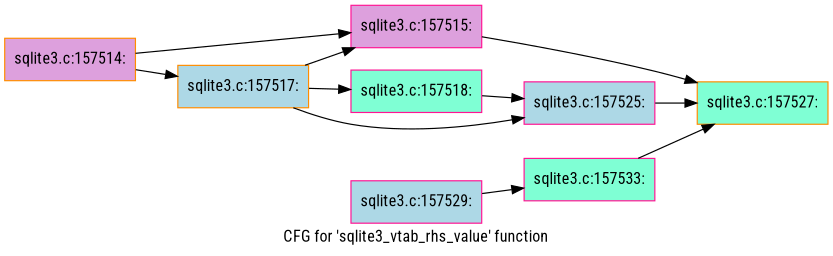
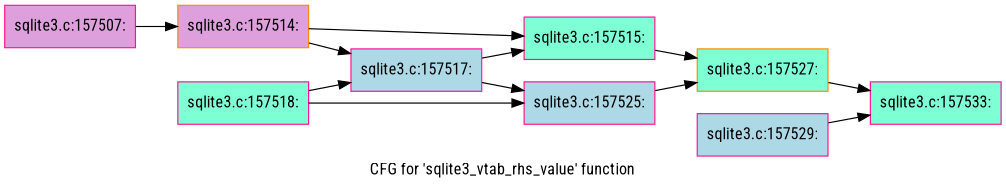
node "sqlite3.c:157507:": added
node "sqlite3.c:157515:": fillcolor plum -> aquamarine
node "sqlite3.c:157517:": color darkorange -> deeppink
edge "sqlite3.c:157517:" -> "sqlite3.c:157518:": reversed
edge "sqlite3.c:157533:" -> "sqlite3.c:157527:": reversed
